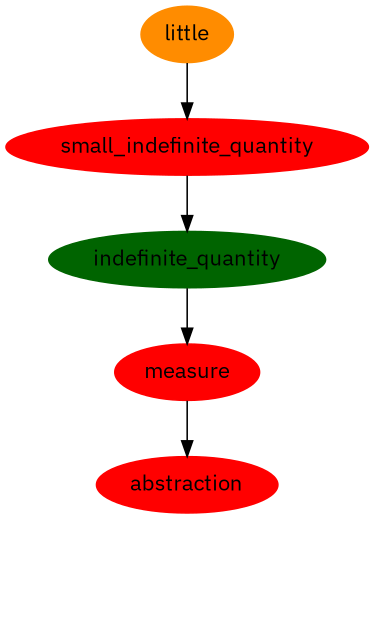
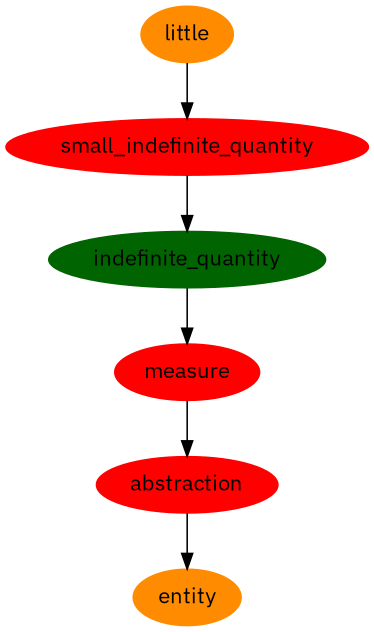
node "entity": added
